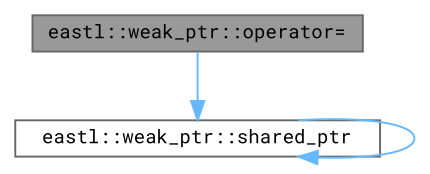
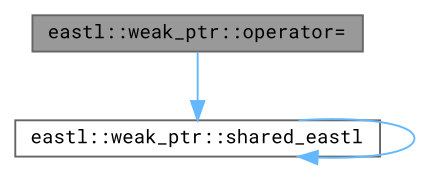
node "eastl::weak_ptr::shared_ptr": label "eastl::weak_ptr::shared_ptr" -> "eastl::weak_ptr::shared_eastl"
